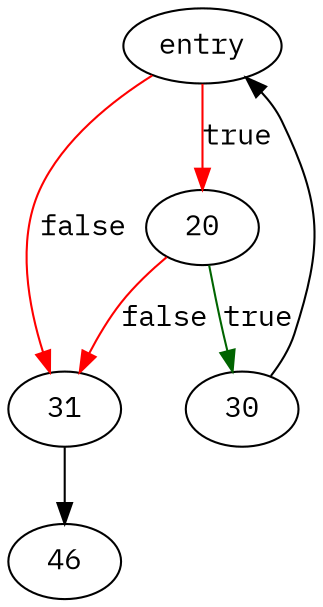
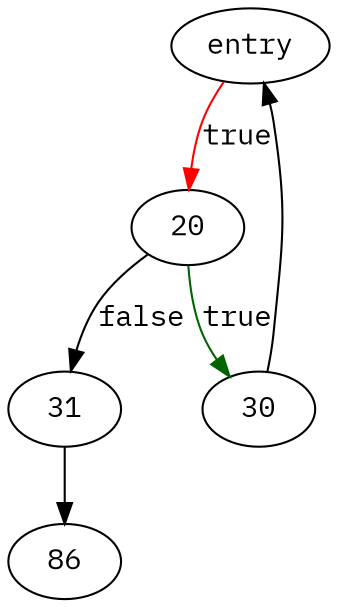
edge "entry" -> "31": removed, label "false"
edge "20" -> "31": color red -> black
node "46": label "46" -> "86"
